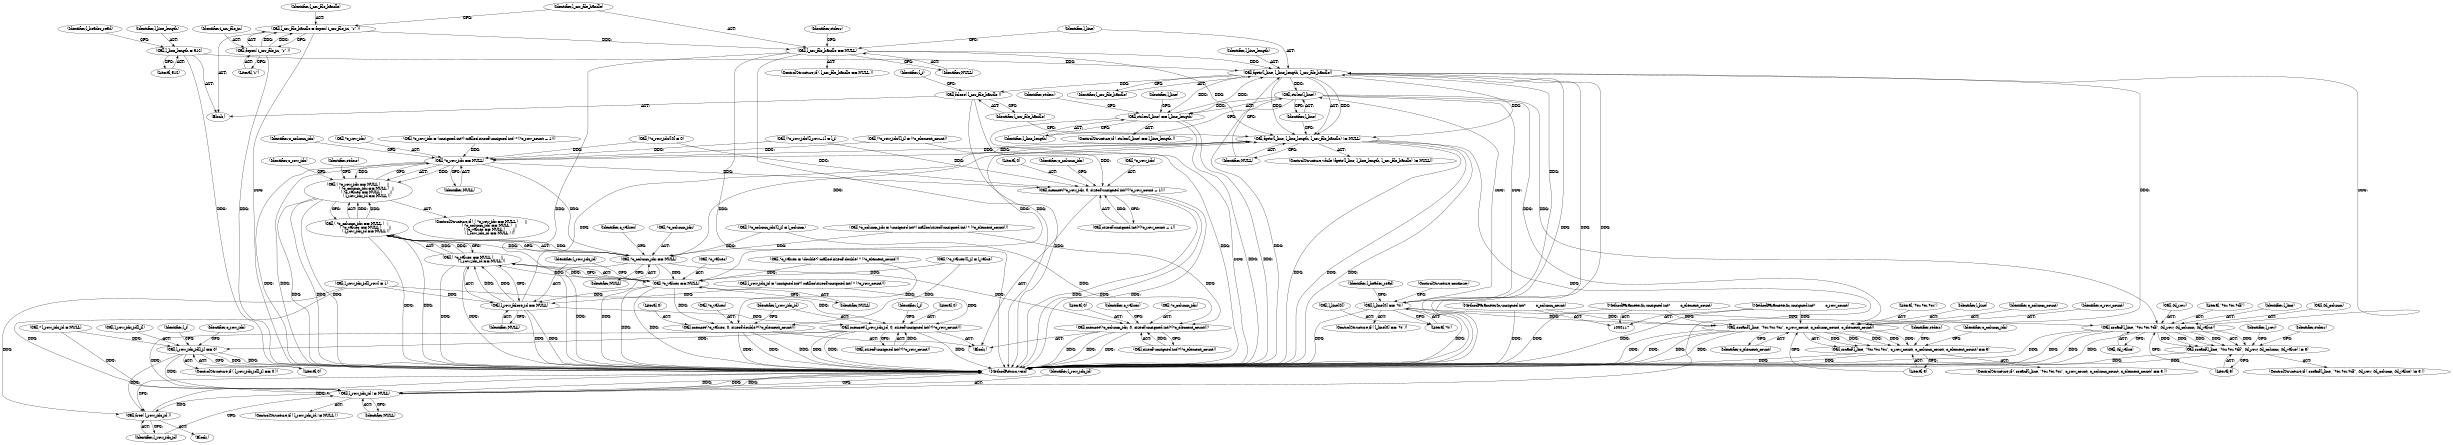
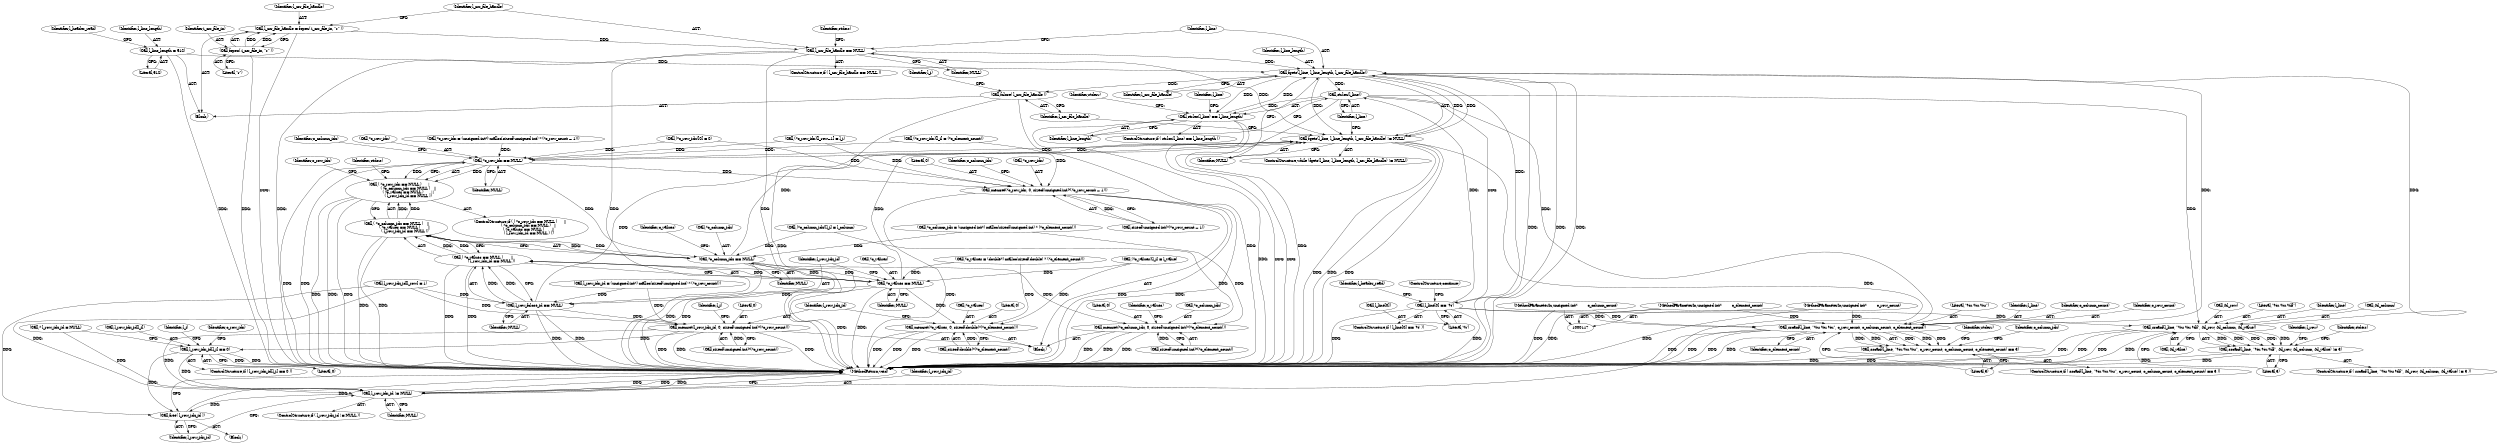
edge "(Call,* l_row_idx_id = NULL)" -> "(Call,l_row_idx_id[l_i] == 0)": label "DDG: " -> "CFG: "
node "(Call,sizeof(double)*(*o_element_count))": added
